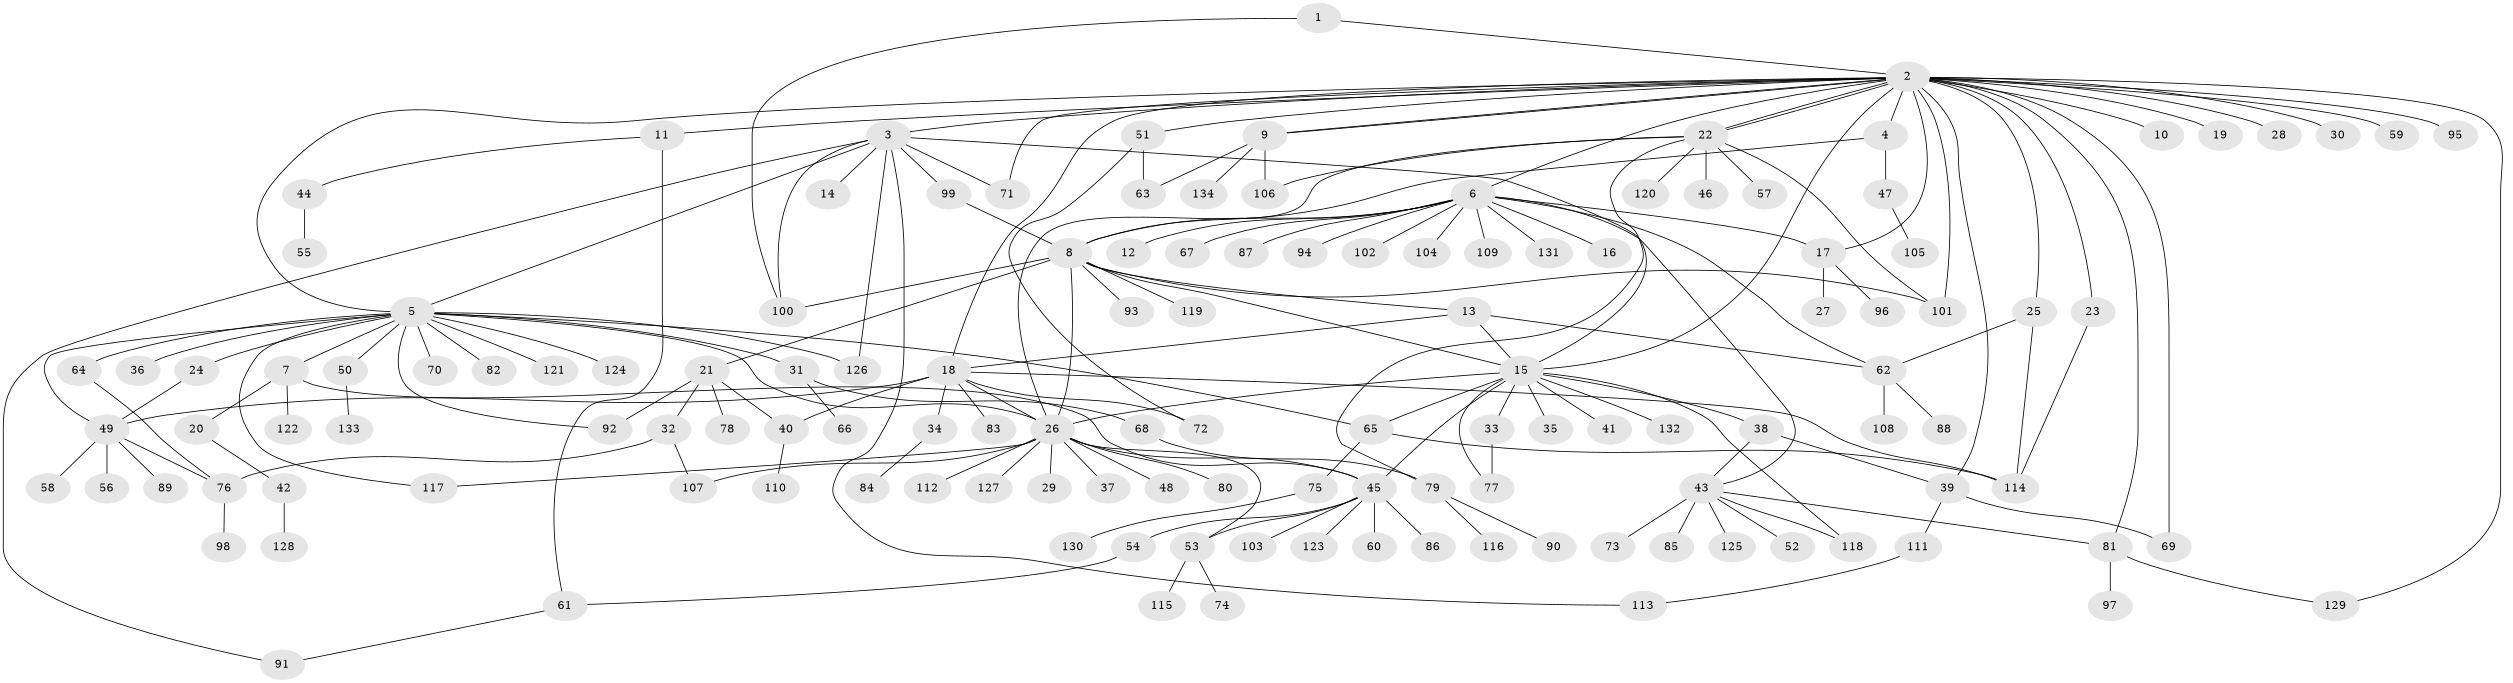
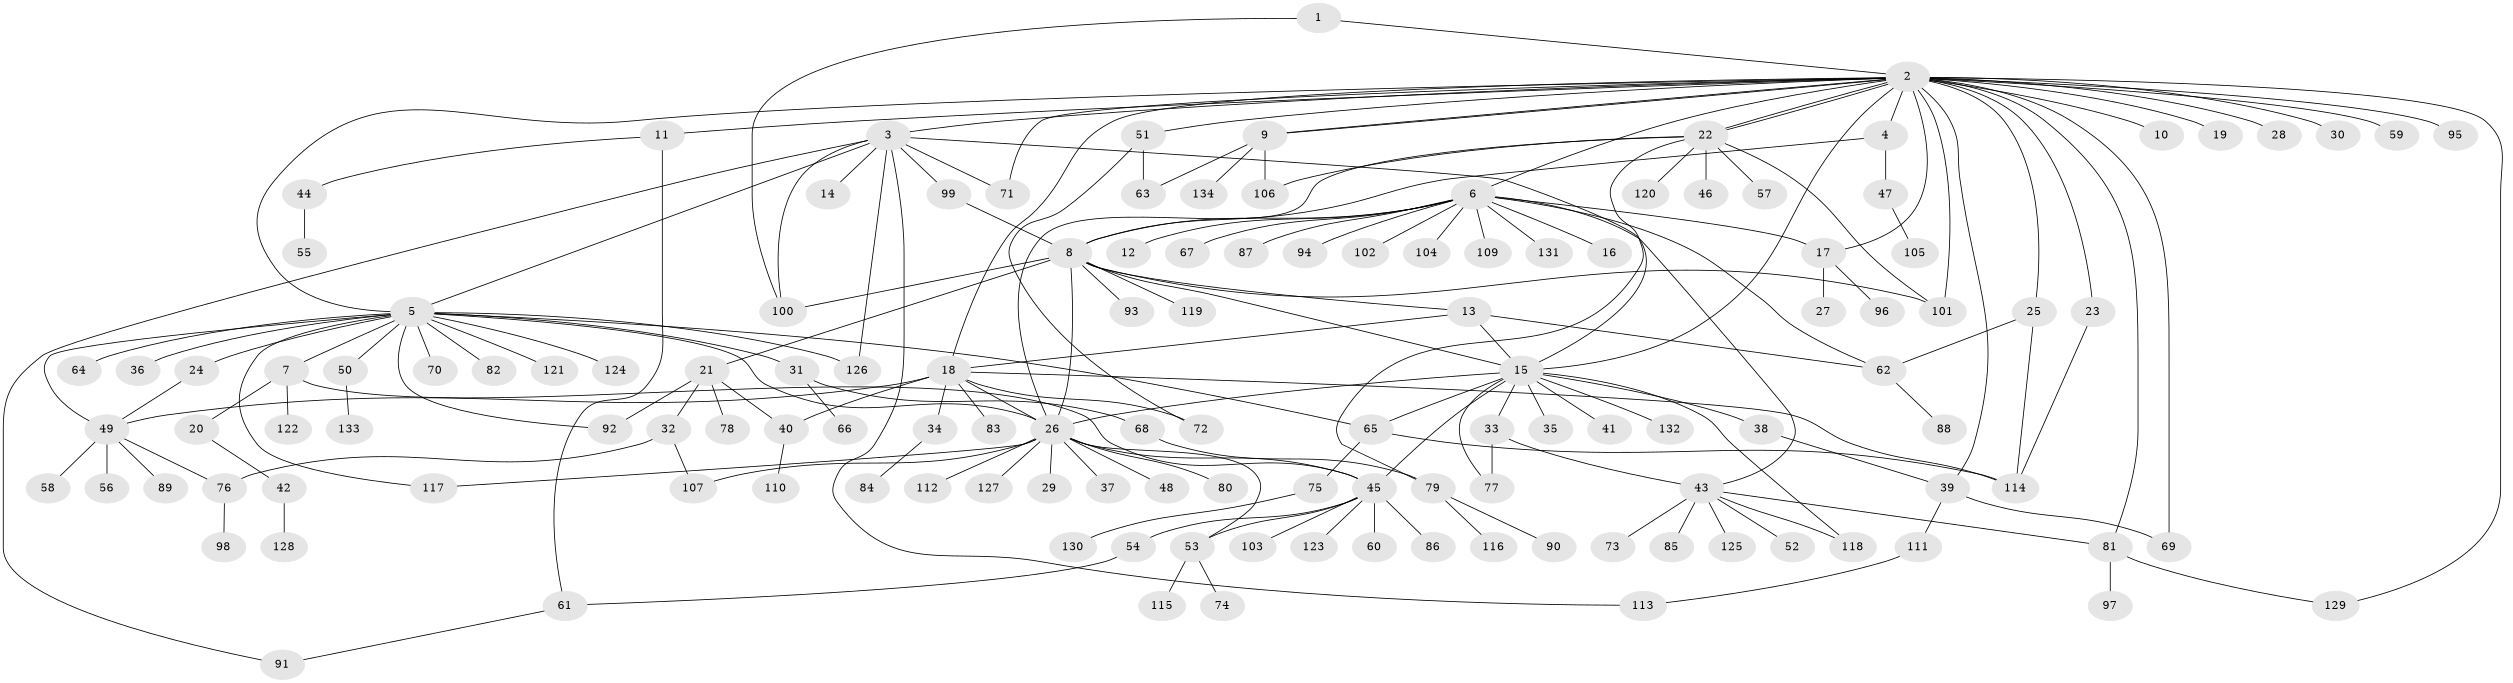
edge "64" -- "76": removed
node "108": removed
edge "38" -- "43": now "33" -- "43"
